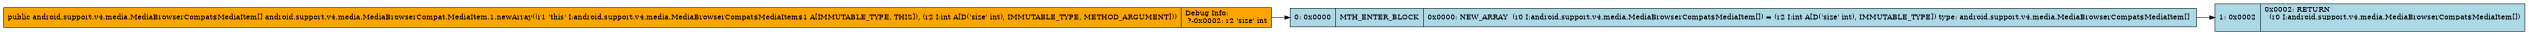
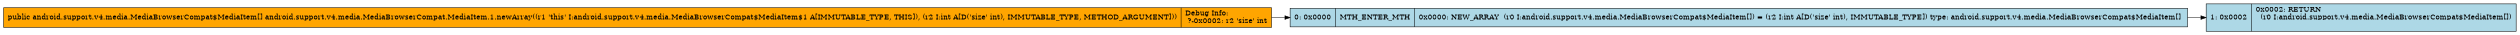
node "0: 0x0000": text "MTH_ENTER_BLOCK" -> "MTH_ENTER_MTH"
